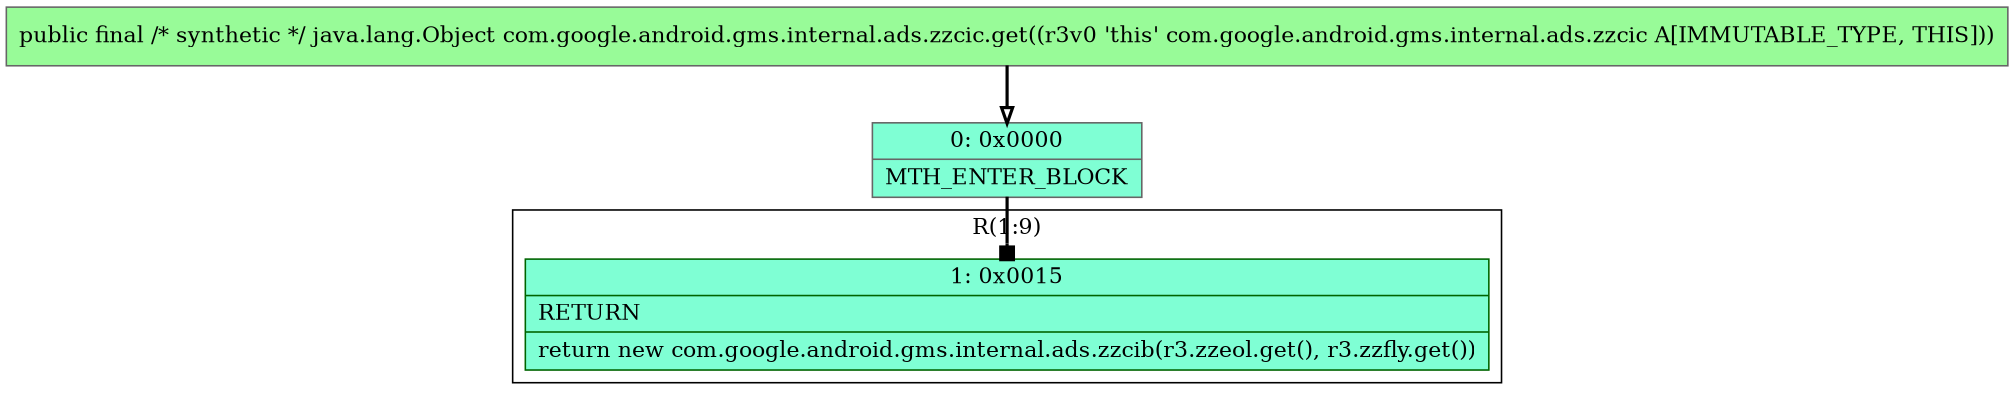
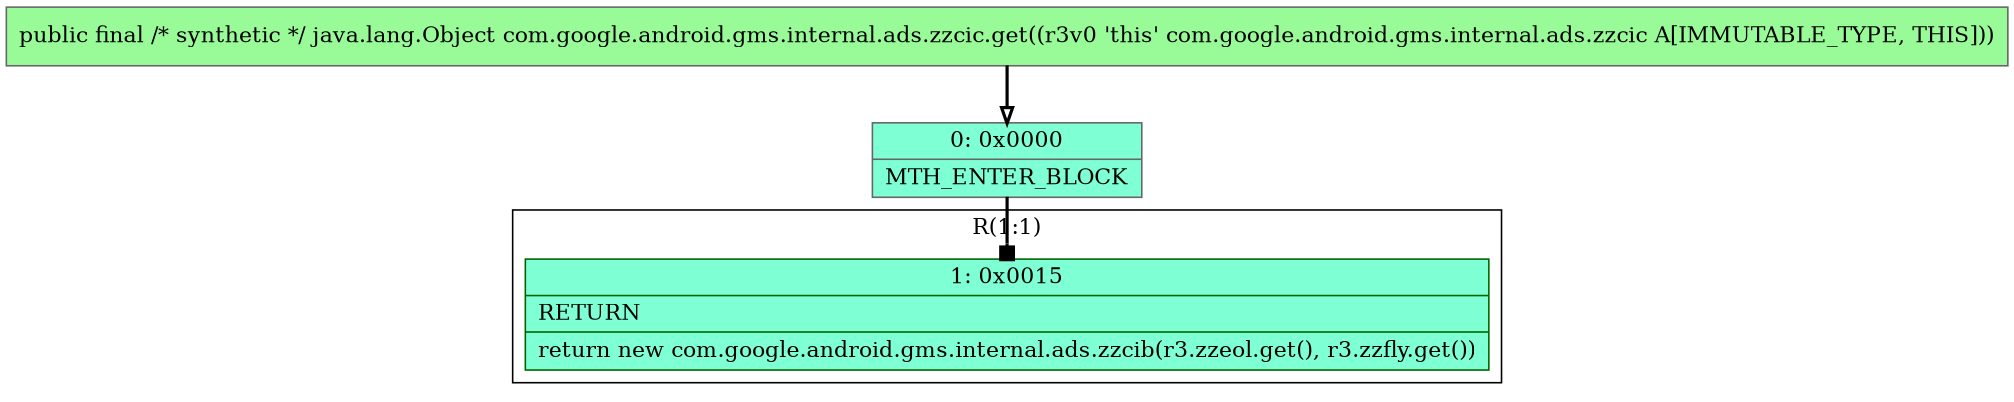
cluster "R(1:9)": label "R(1:9)" -> "R(1:1)"
